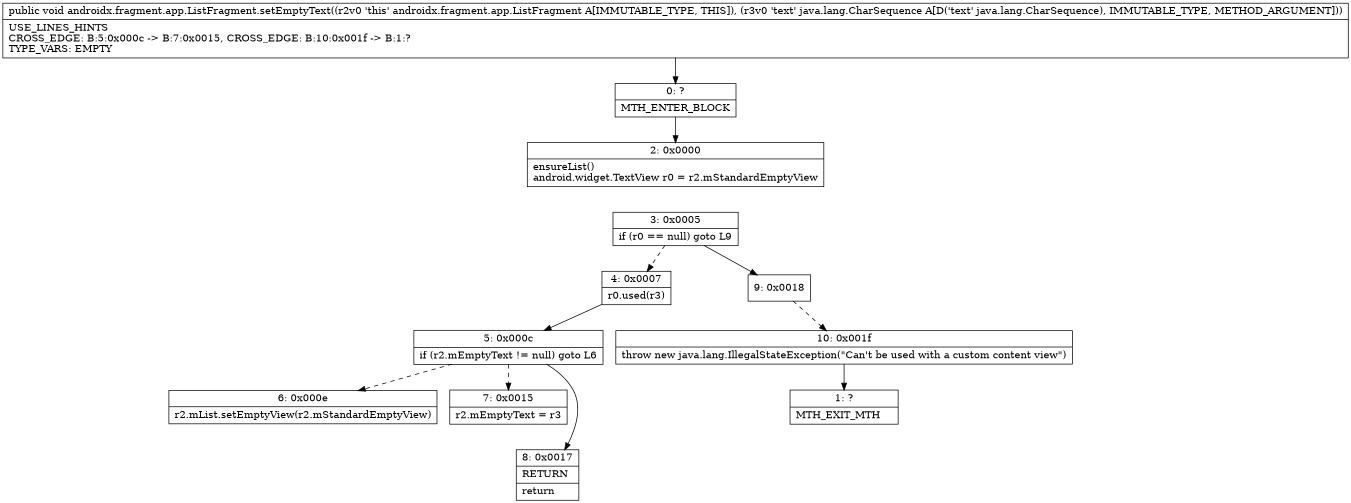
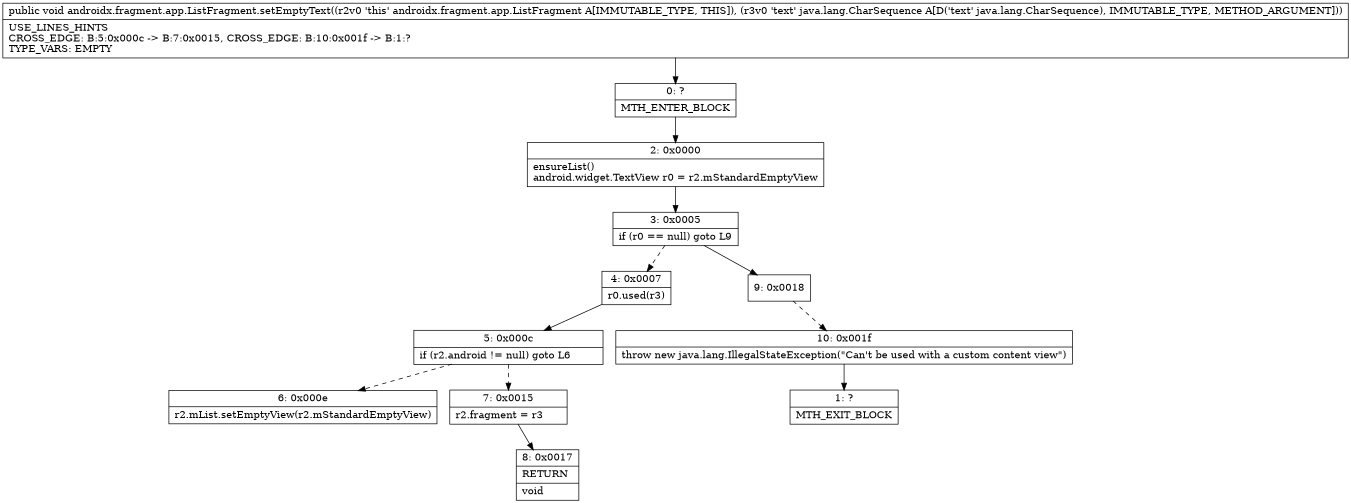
edge "2: 0x0000" -> "3: 0x0005": added
node "5: 0x000c": text "if (r2.mEmptyText != null) goto L6" -> "if (r2.android != null) goto L6"
edge "5: 0x000c" -> "8: 0x0017": now "7: 0x0015" -> "8: 0x0017"
node "7: 0x0015": text "r2.mEmptyText = r3" -> "r2.fragment = r3"
node "1: ?": text "MTH_EXIT_MTH" -> "MTH_EXIT_BLOCK"
node "8: 0x0017": text "return" -> "void"
